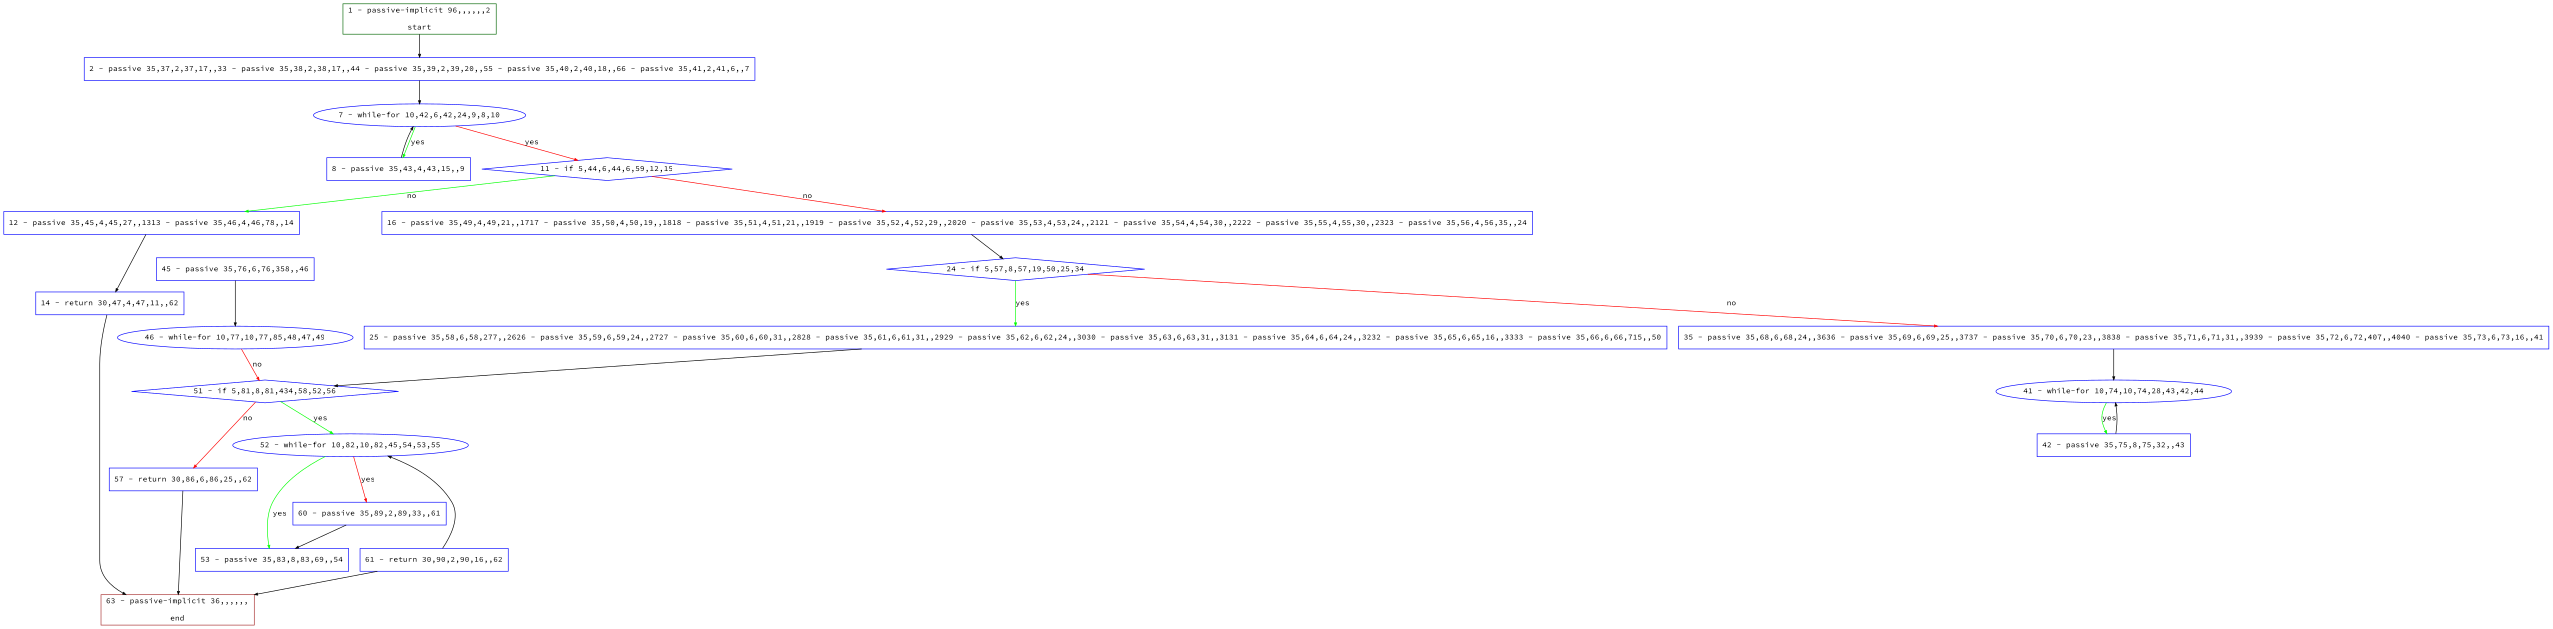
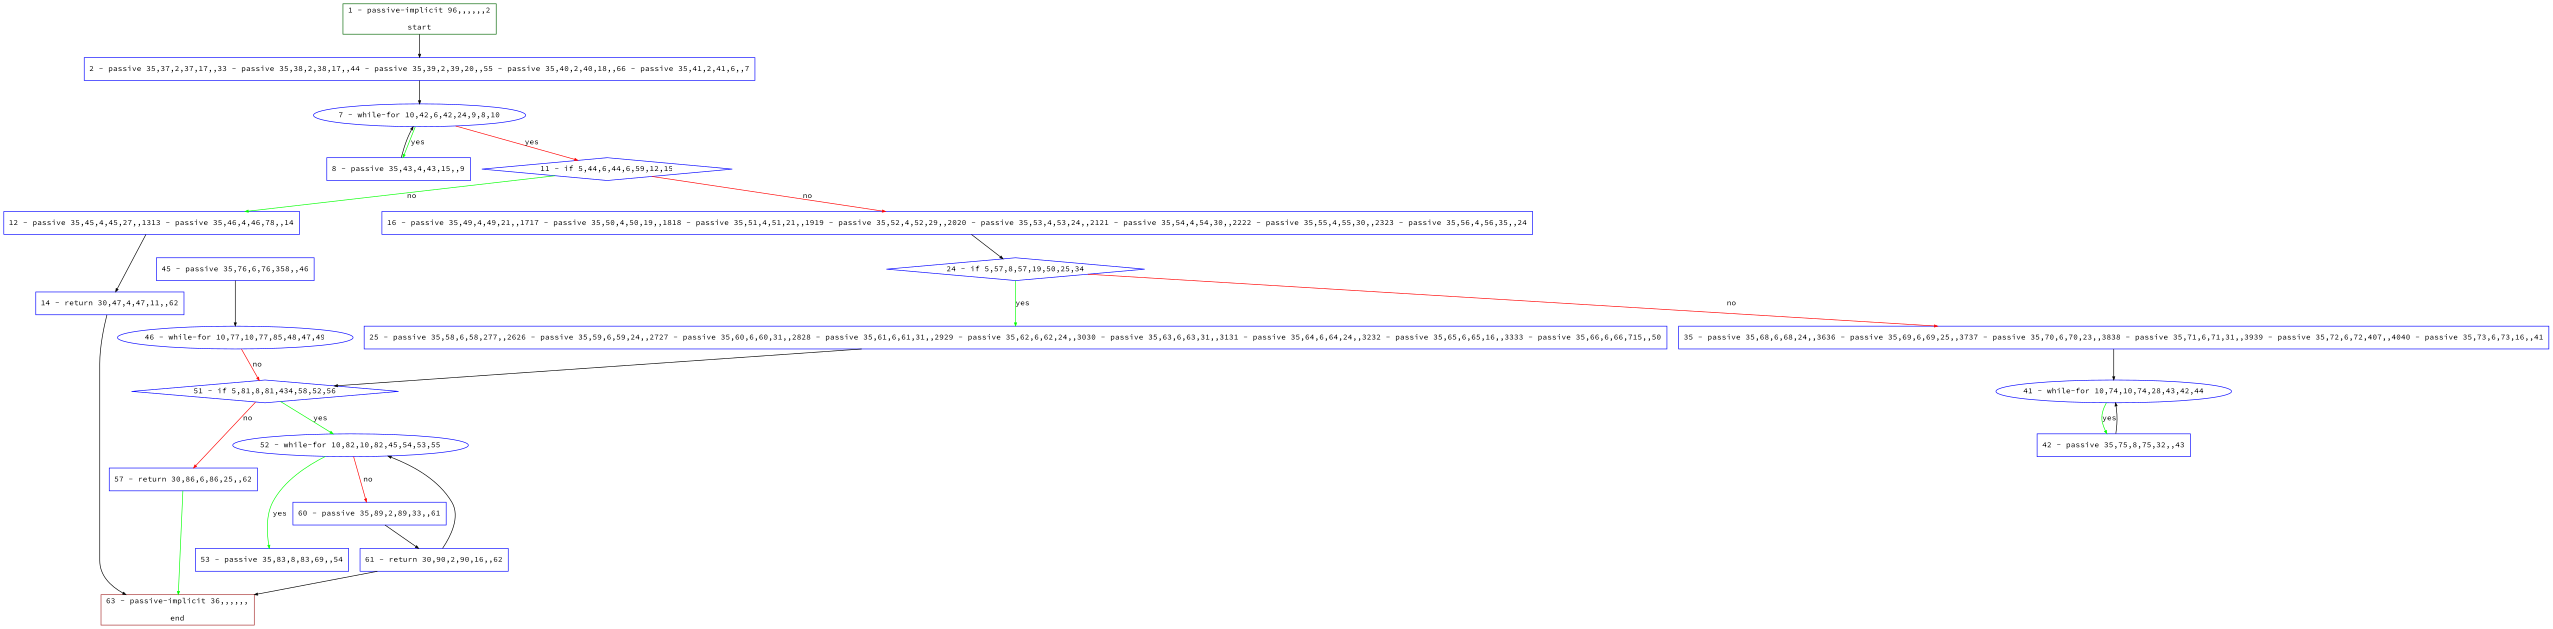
edge "52 - while-for 10,82,10,82,45,54,53,55" -> "60 - passive 35,89,2,89,33,,61": label "yes" -> "no"
edge "60 - passive 35,89,2,89,33,,61" -> "53 - passive 35,83,8,83,69,,54": now "60 - passive 35,89,2,89,33,,61" -> "61 - return 30,90,2,90,16,,62"
edge "57 - return 30,86,6,86,25,,62" -> "63 - passive-implicit 36,,,,,, end": color #000000 -> #00ff00
